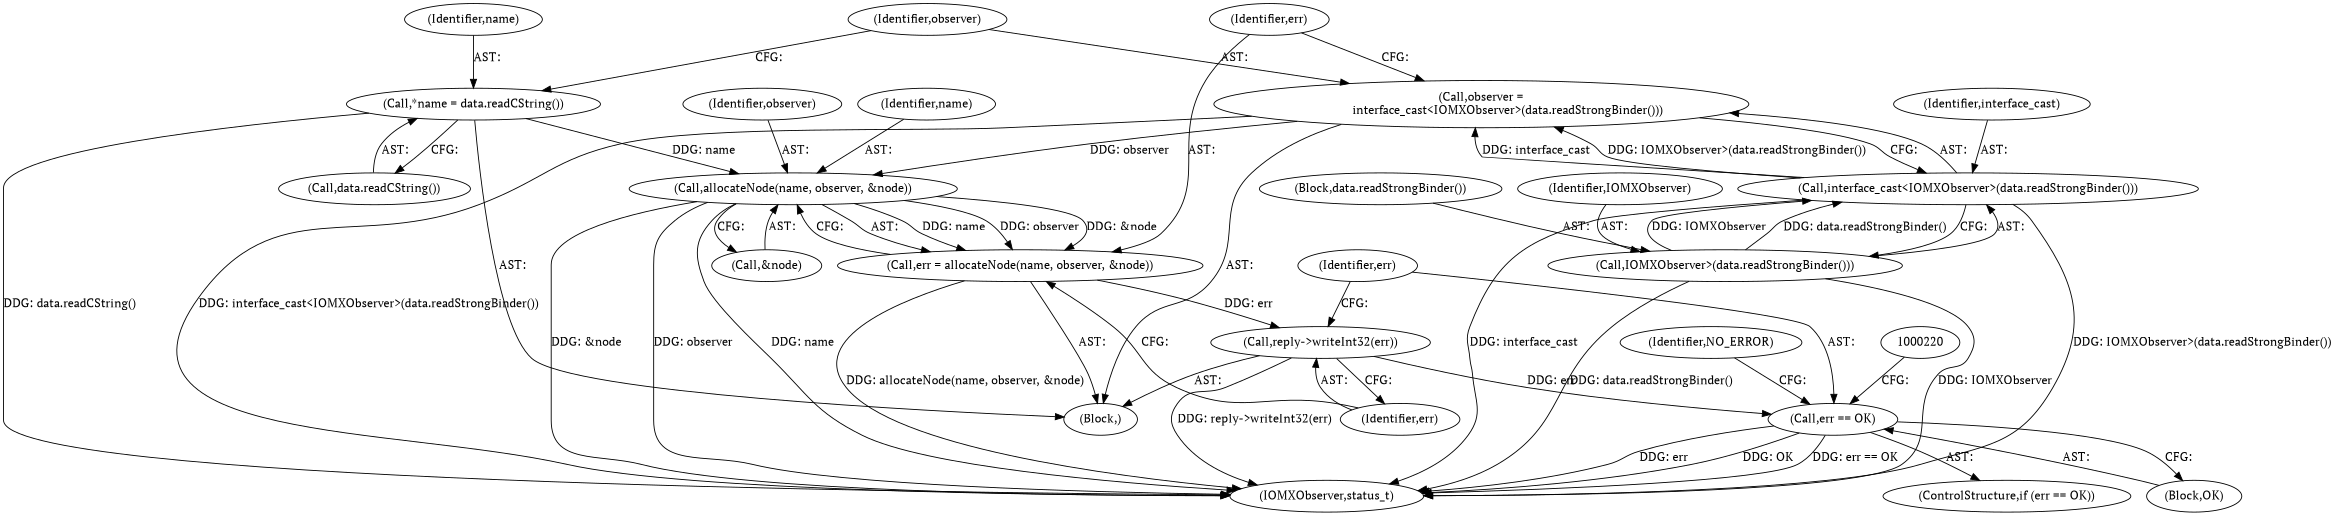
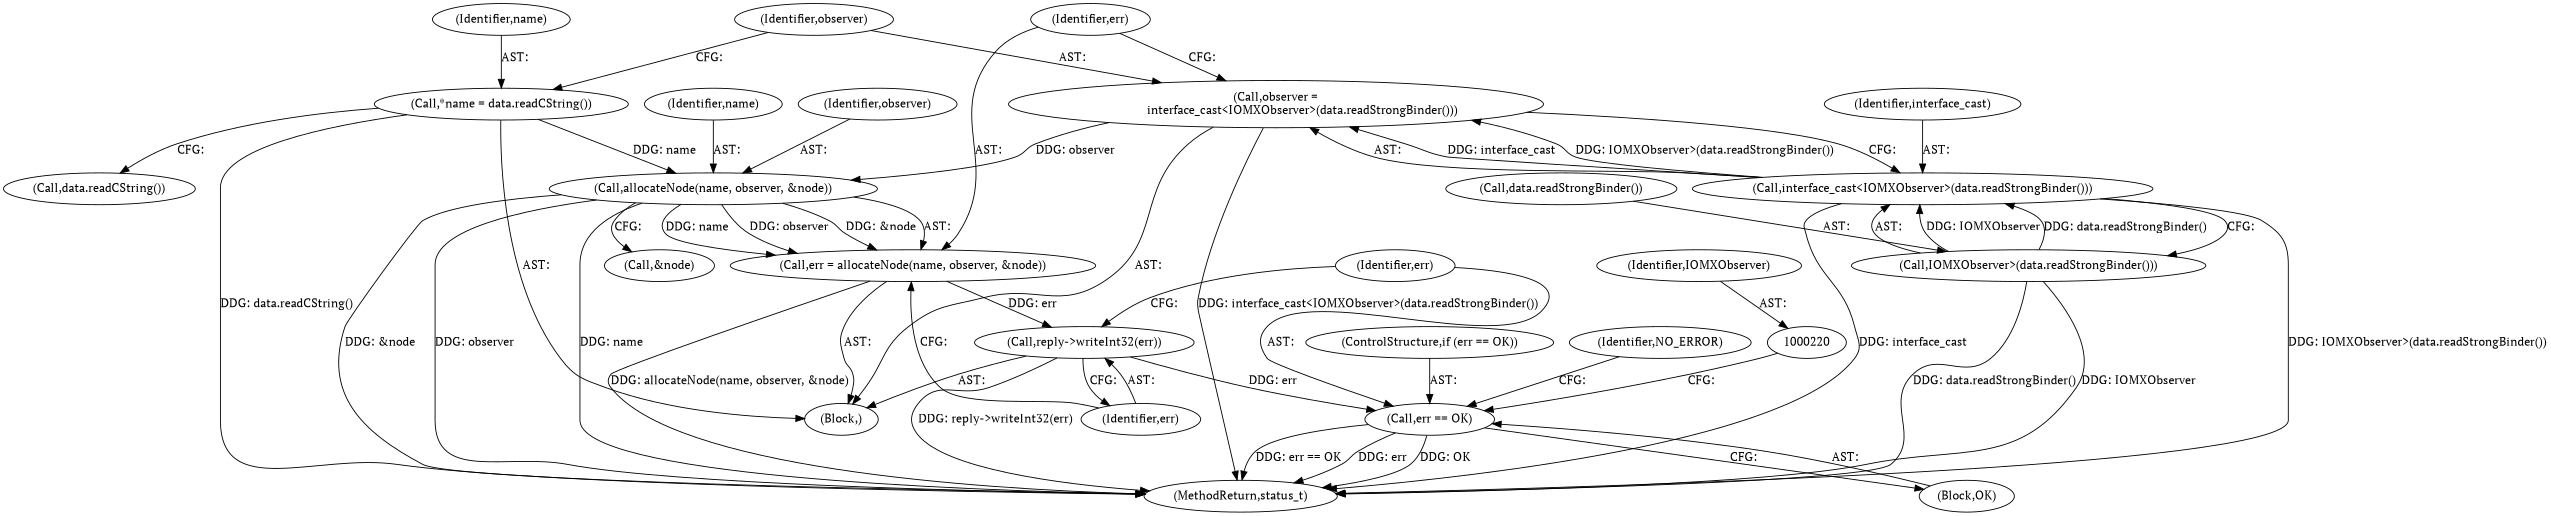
edge "(Call,data.readCString())" -> "(Call,*name = data.readCString())": removed, label "AST:"
node "(Block,data.readStrongBinder())": label "(Block,data.readStrongBinder())" -> "(Call,data.readStrongBinder())"
edge "(Call,&node)" -> "(Call,allocateNode(name, observer, &node))": removed, label "AST:"
edge "(Identifier,IOMXObserver)" -> "(Call,IOMXObserver>(data.readStrongBinder()))": now "(Identifier,IOMXObserver)" -> "1000220"
edge "(Call,err = allocateNode(name, observer, &node))" -> "(Call,allocateNode(name, observer, &node))": removed, label "CFG:"
edge "(Call,err == OK)" -> "(ControlStructure,if (err == OK))": reversed
node "(IOMXObserver,status_t)": label "(IOMXObserver,status_t)" -> "(MethodReturn,status_t)"
